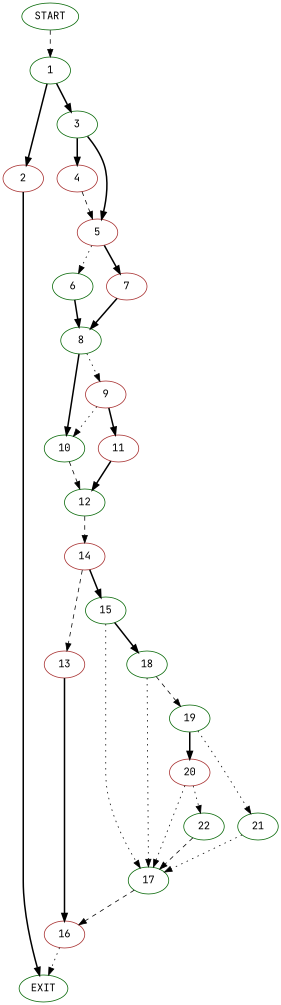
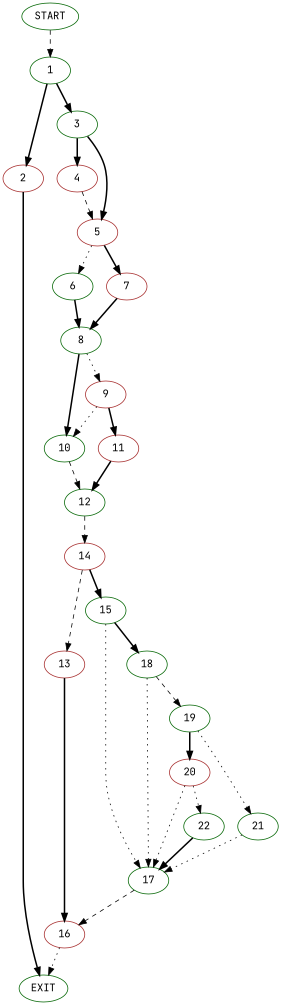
edge "22" -> "17": style dashed -> bold
